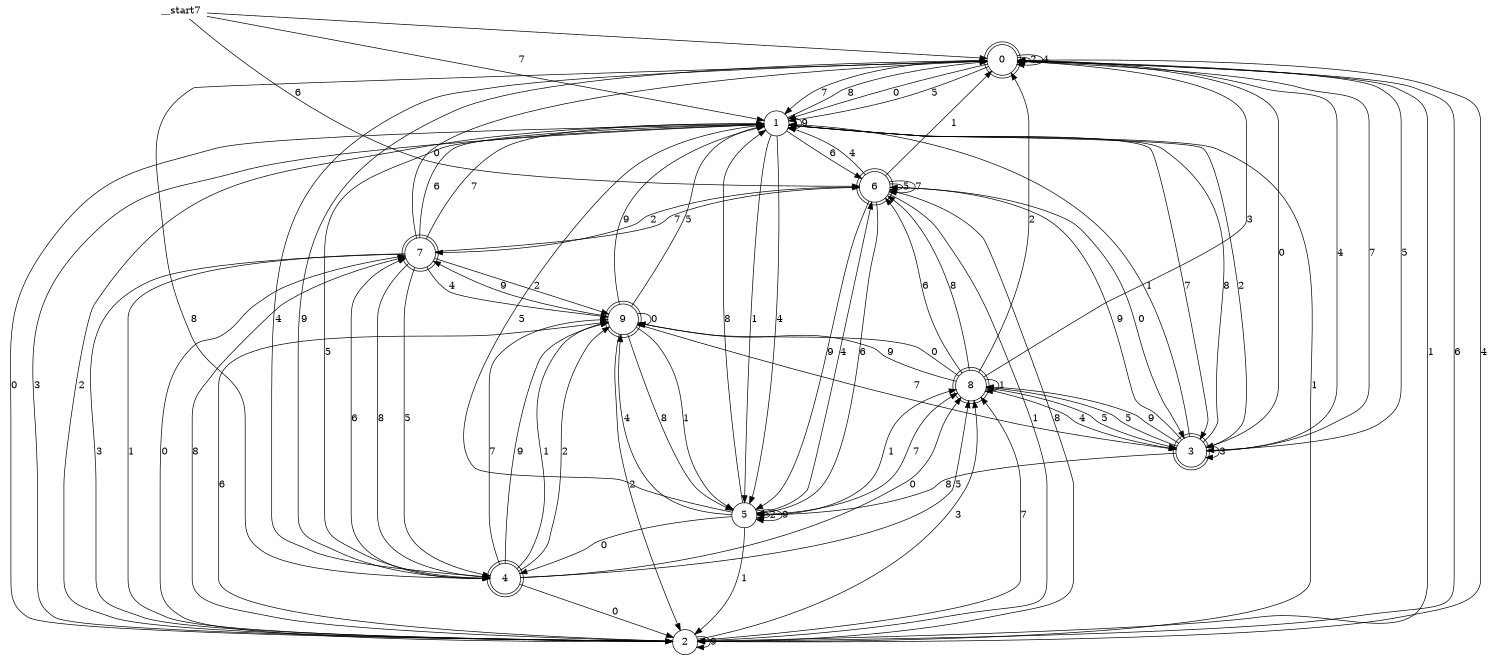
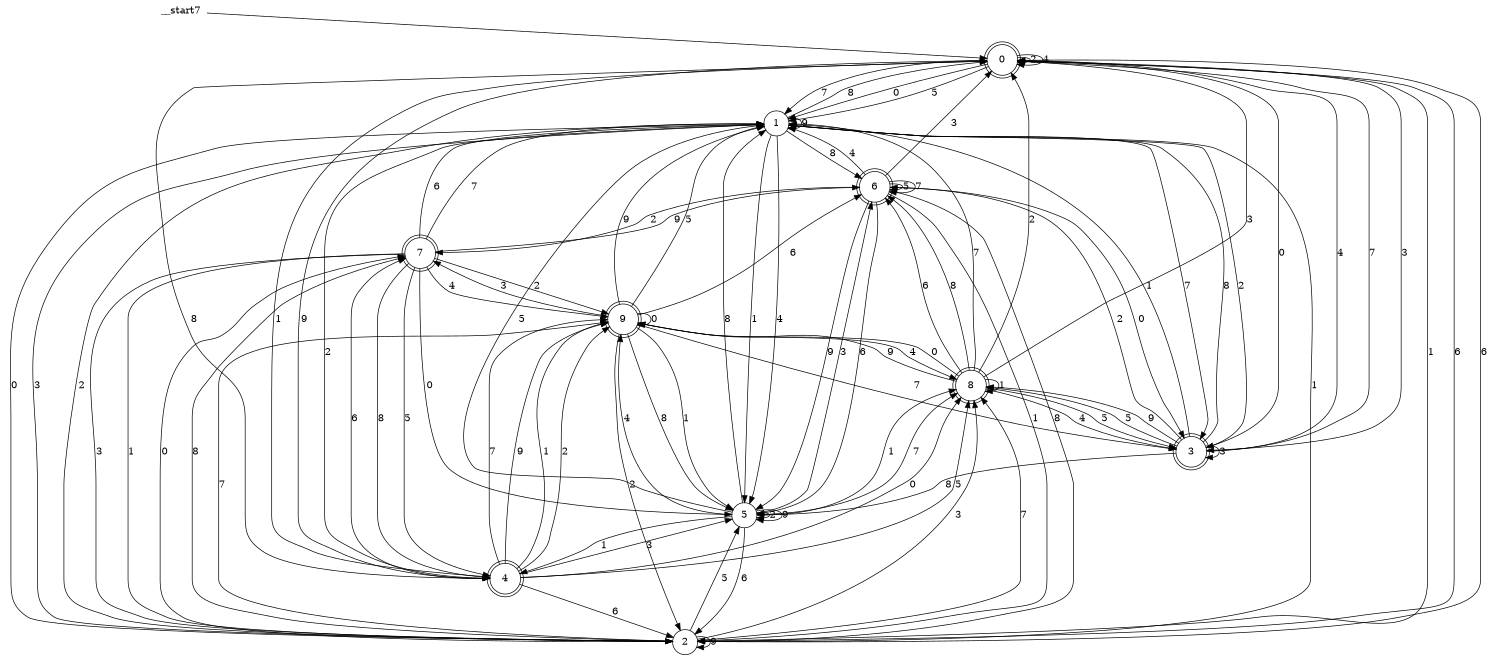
edge "__start7" -> "1": now "8" -> "1"
edge "7" -> "0": now "7" -> "5"
edge "6" -> "0": label "1" -> "3"
edge "1" -> "6": label "6" -> "8"
edge "__start7" -> "6": now "9" -> "6"
edge "7" -> "6": label "7" -> "9"
edge "0" -> "3": label "5" -> "3"
edge "9" -> "7": label "9" -> "3"
edge "4" -> "0": label "4" -> "1"
edge "3" -> "6": label "9" -> "2"
edge "9" -> "8": added, label "4"
edge "1" -> "4": label "5" -> "2"
edge "5" -> "6": label "4" -> "3"
edge "2" -> "0": label "4" -> "6"
edge "2" -> "9": label "6" -> "7"
edge "5" -> "4": label "0" -> "1"
edge "4" -> "5": added, label "3"
edge "5" -> "2": label "1" -> "6"
edge "2" -> "5": added, label "5"
edge "4" -> "2": label "0" -> "6"
